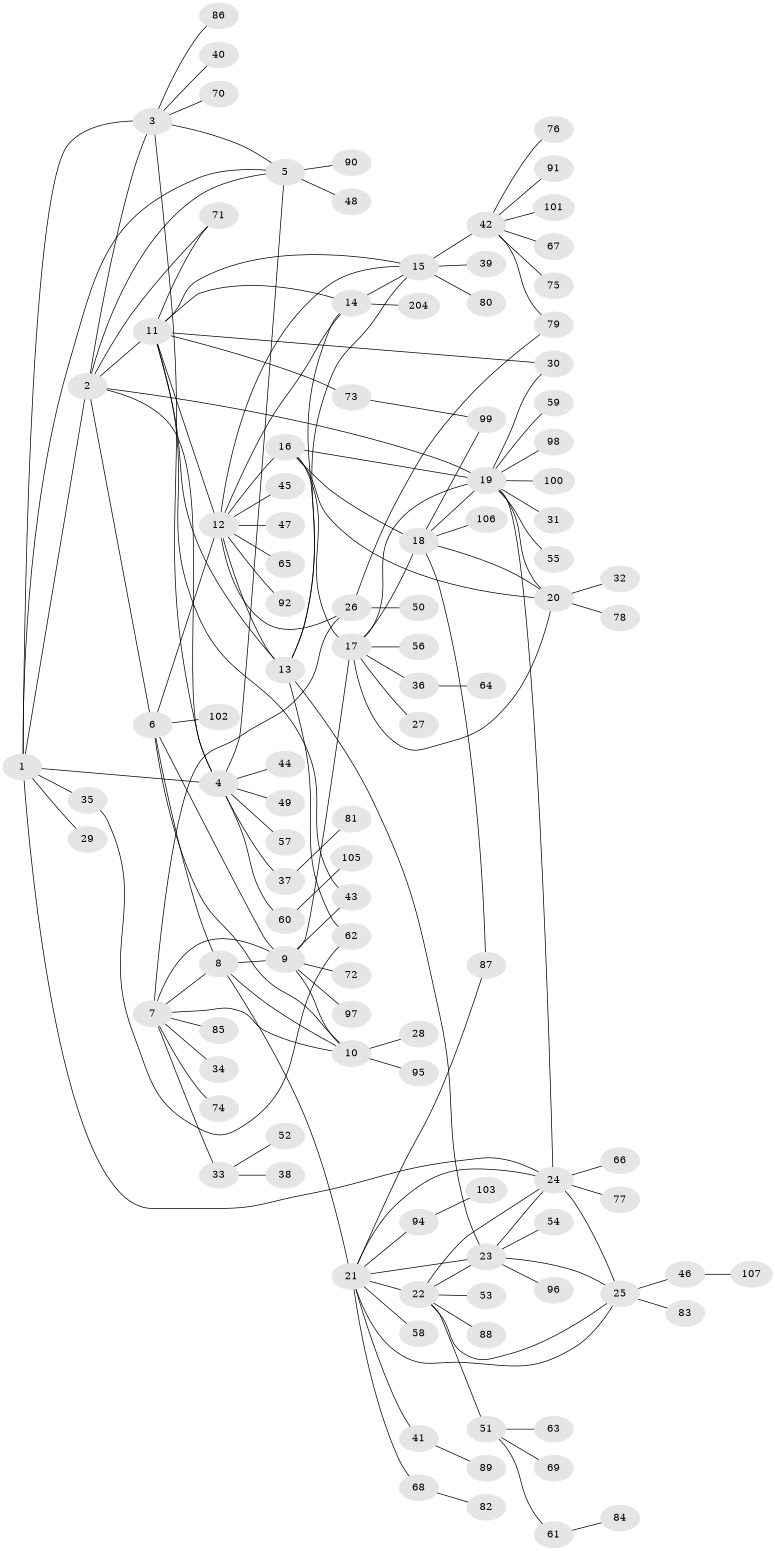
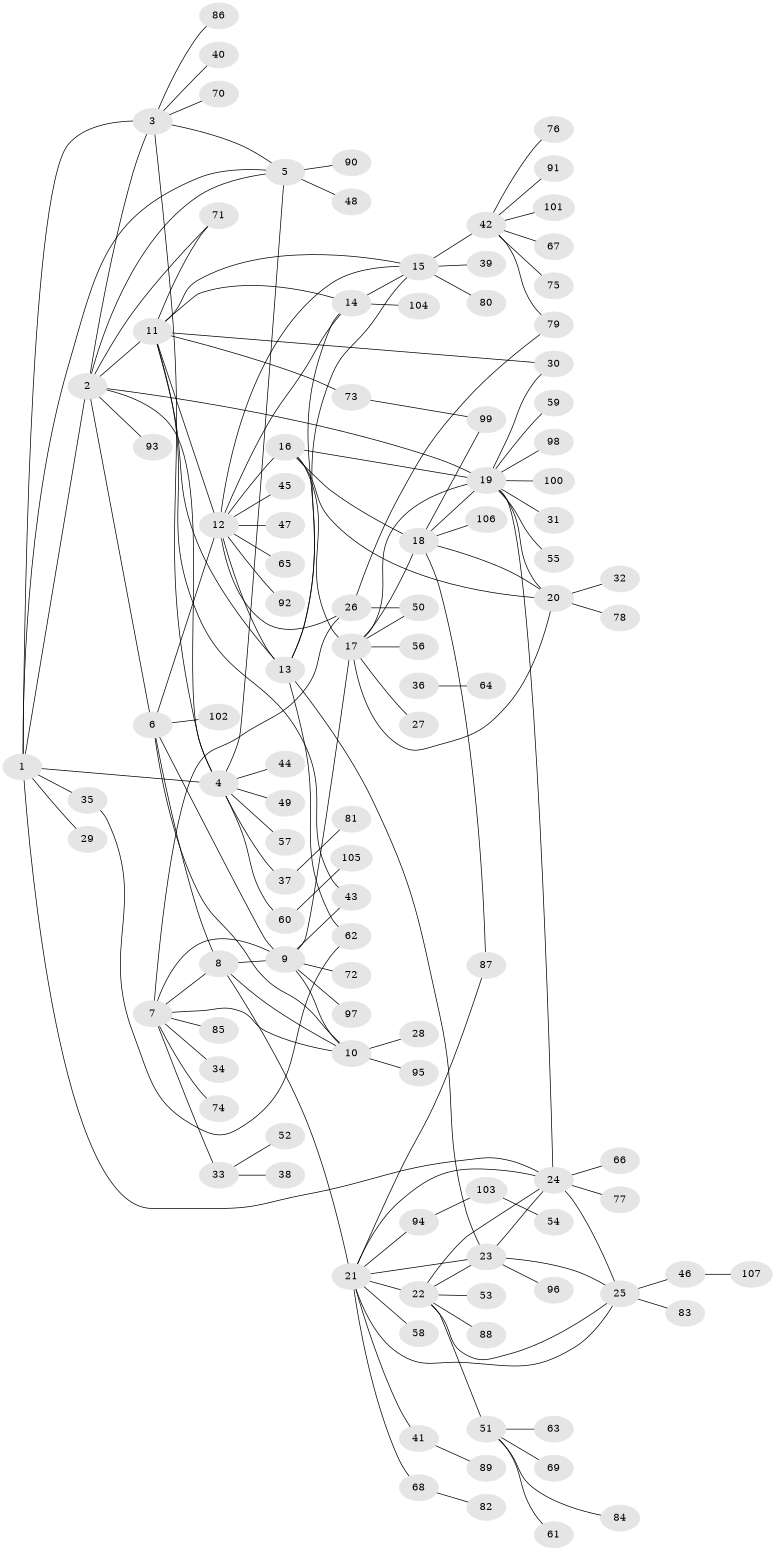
node "204": label "204" -> "104"
node "93": added
edge "17" -- "36": now "17" -- "50"
edge "54" -- "23": now "54" -- "103"
edge "84" -- "61": now "84" -- "51"
